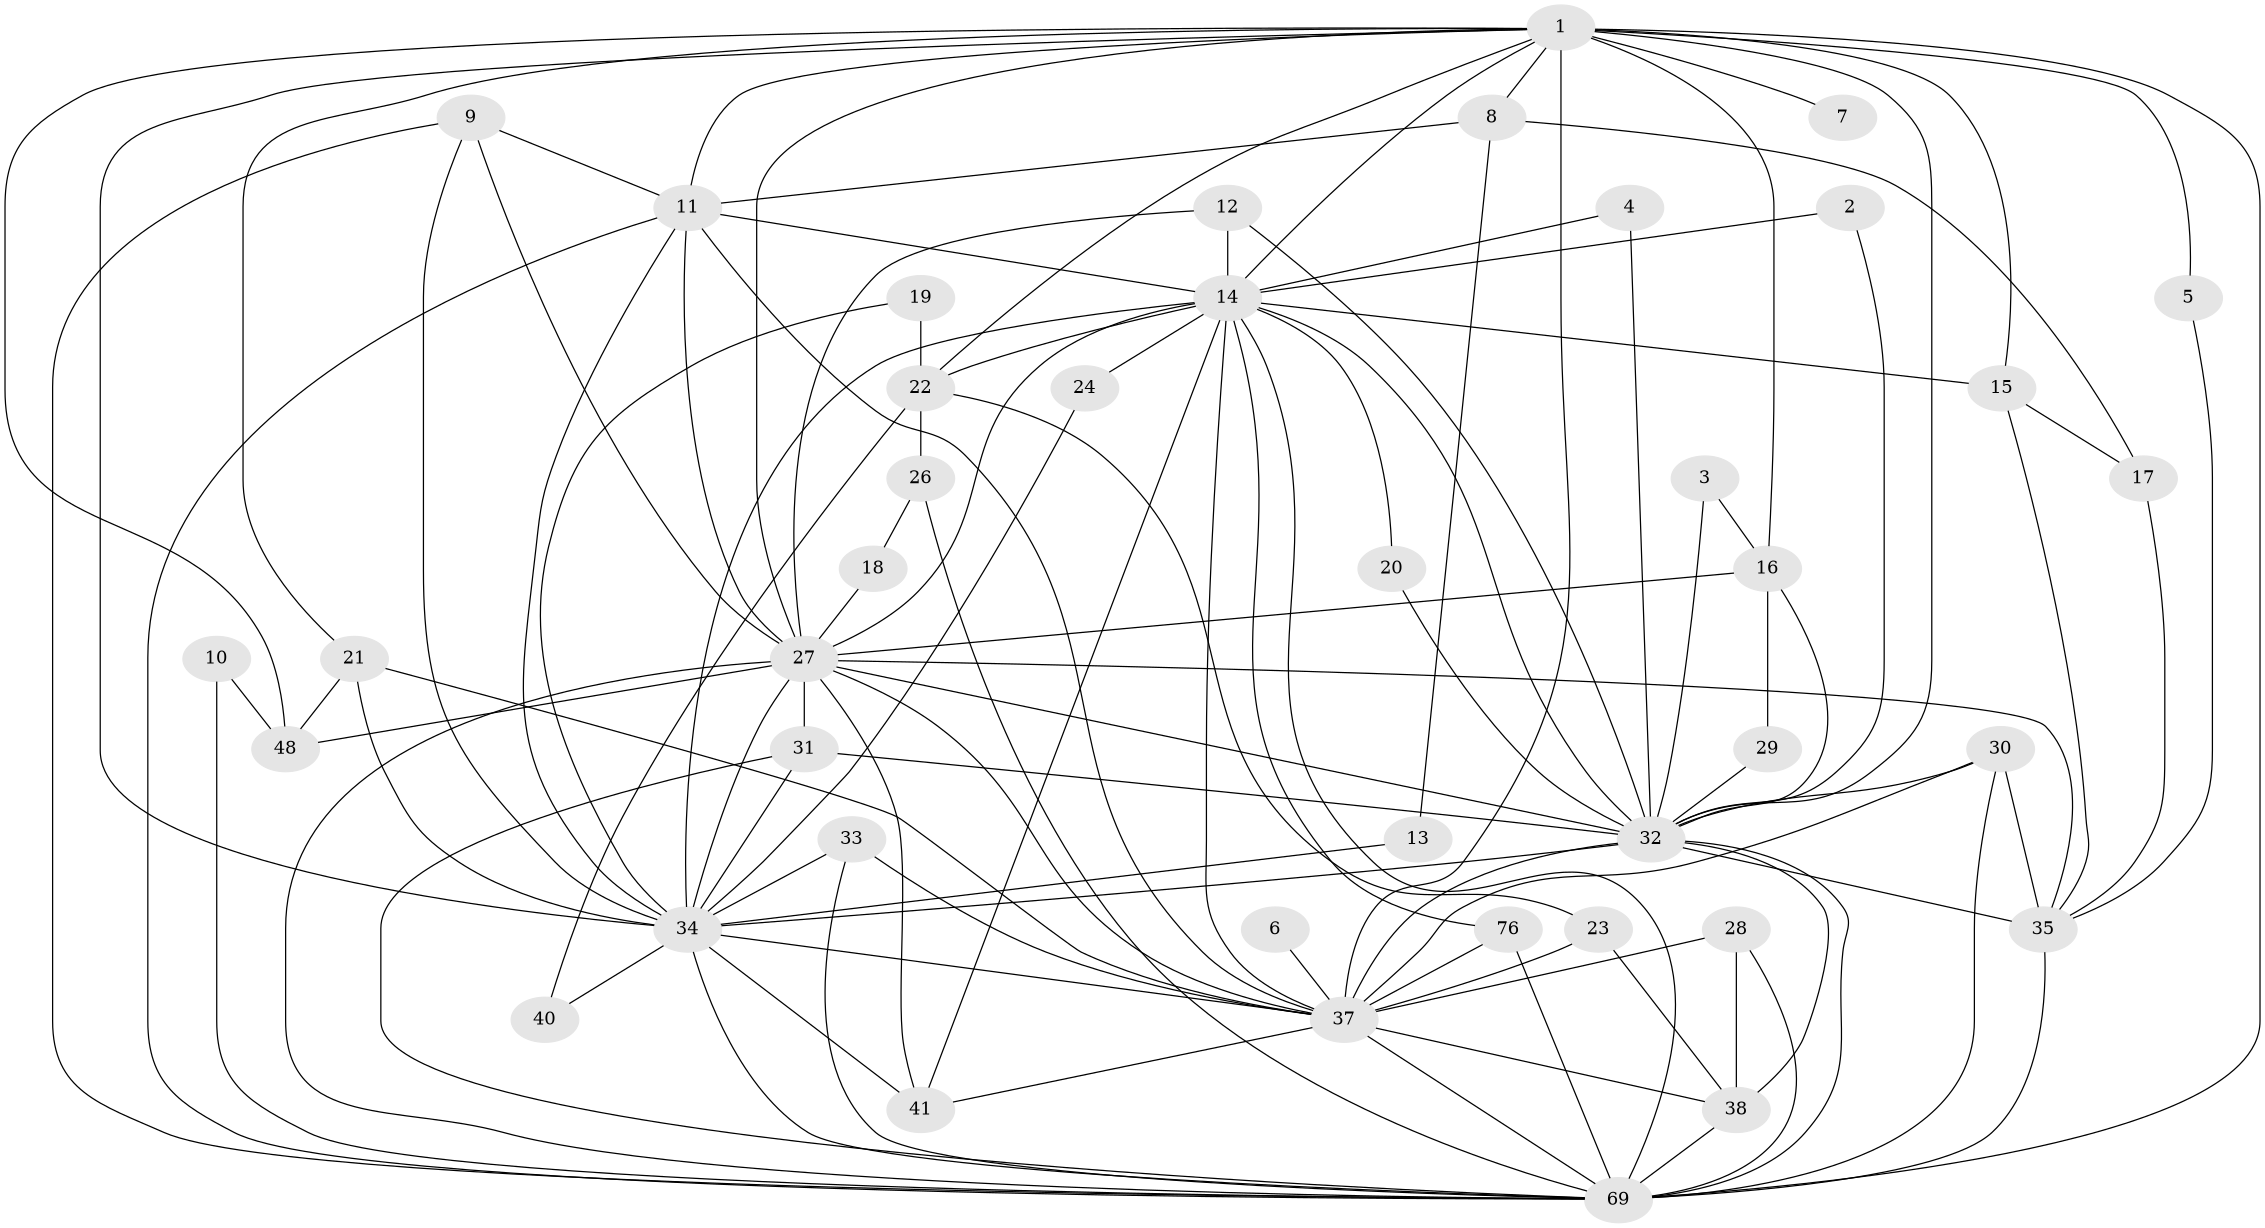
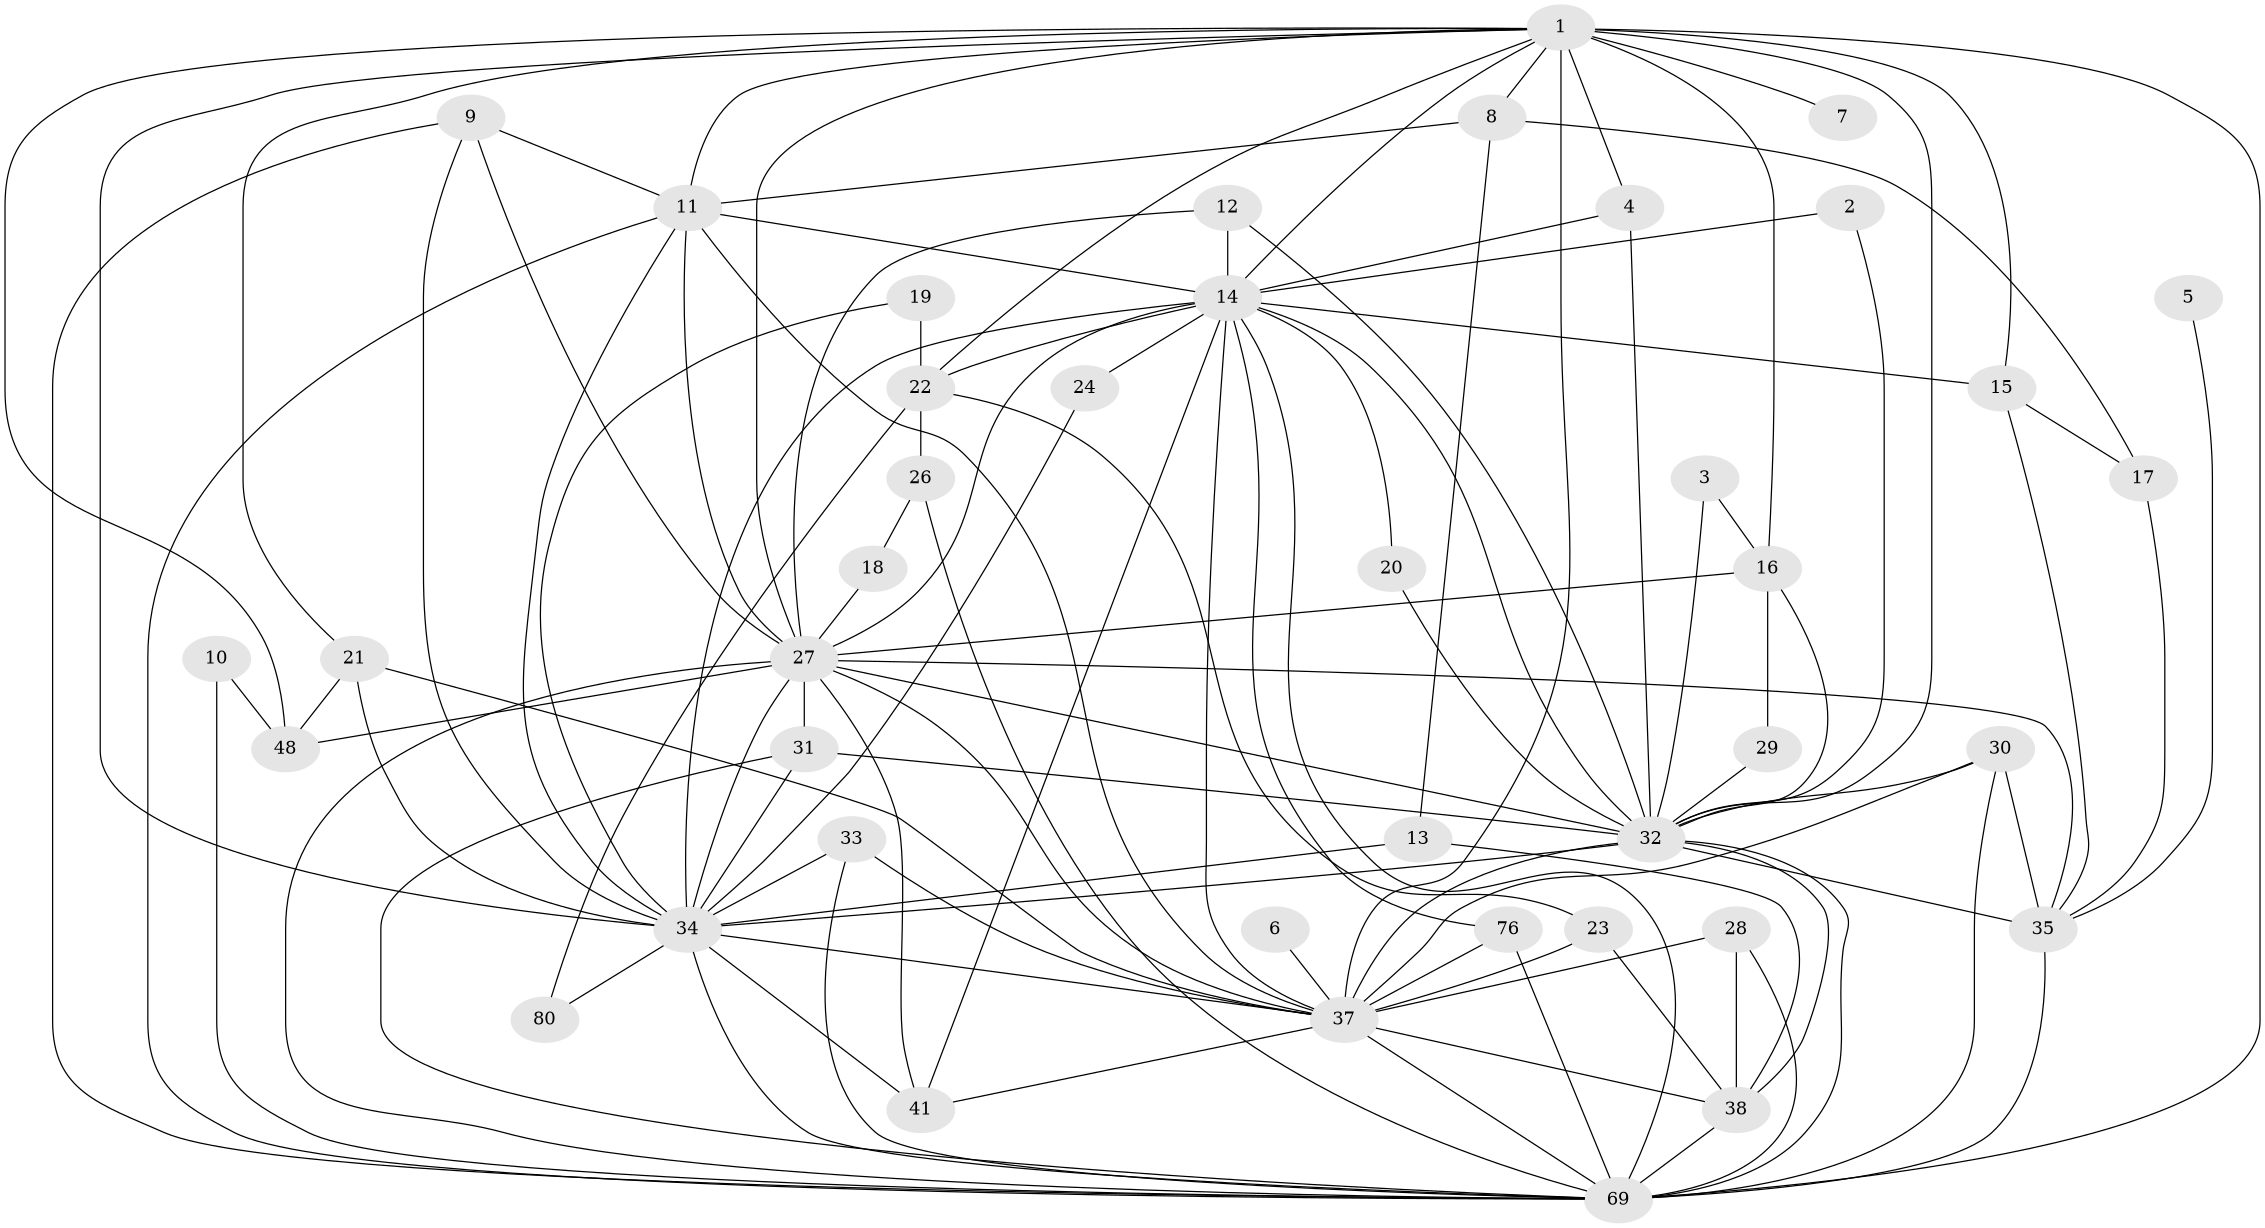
edge "1" -- "5": now "1" -- "4"
edge "13" -- "38": added
node "40": label "40" -> "80"
